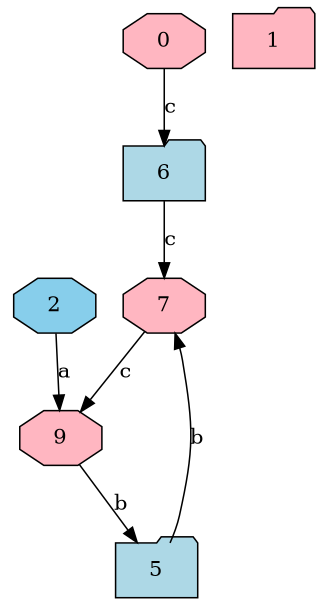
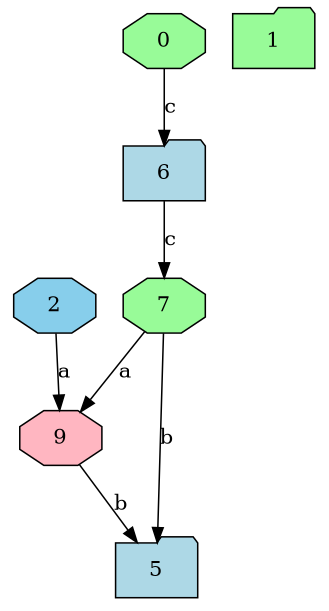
node "0": fillcolor lightpink -> palegreen
node "1": fillcolor lightpink -> palegreen
node "7": fillcolor lightpink -> palegreen
edge "7" -> "9": label "c" -> "a"
edge "5" -> "7": reversed
